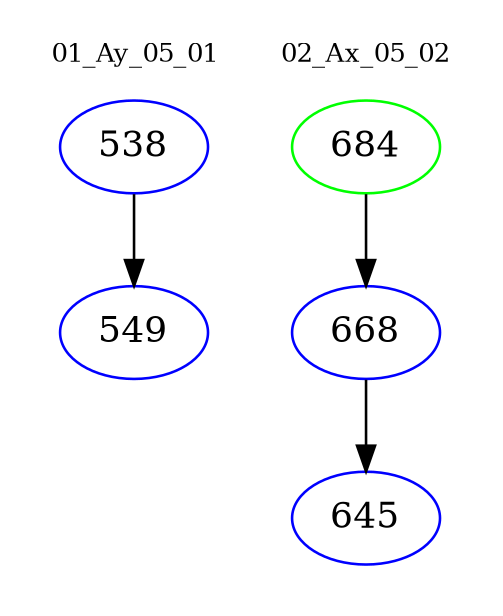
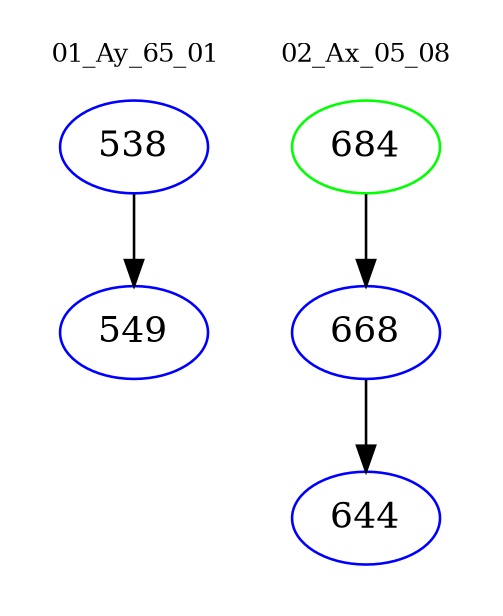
cluster "01_Ay_05_01": label "01_Ay_05_01" -> "01_Ay_65_01"
cluster "02_Ax_05_02": label "02_Ax_05_02" -> "02_Ax_05_08"
node "645": label "645" -> "644"
